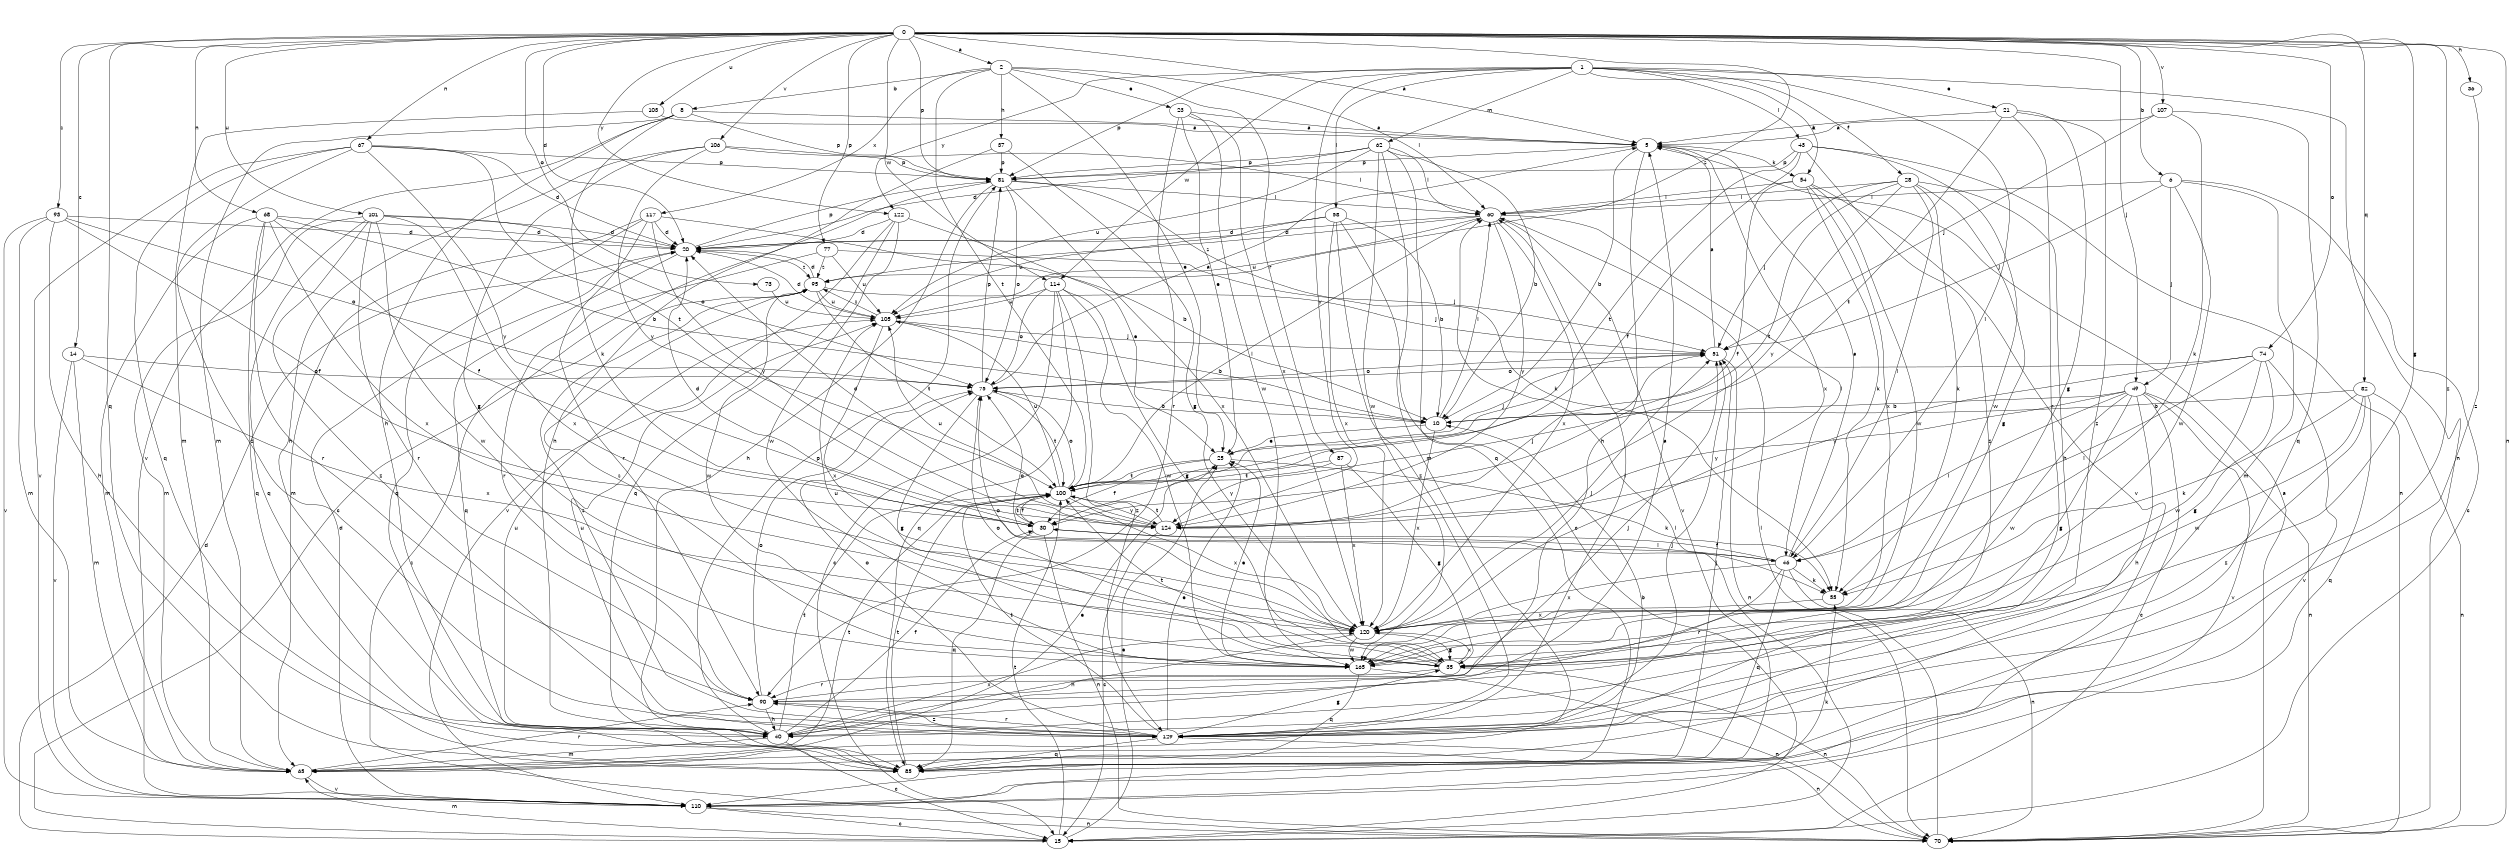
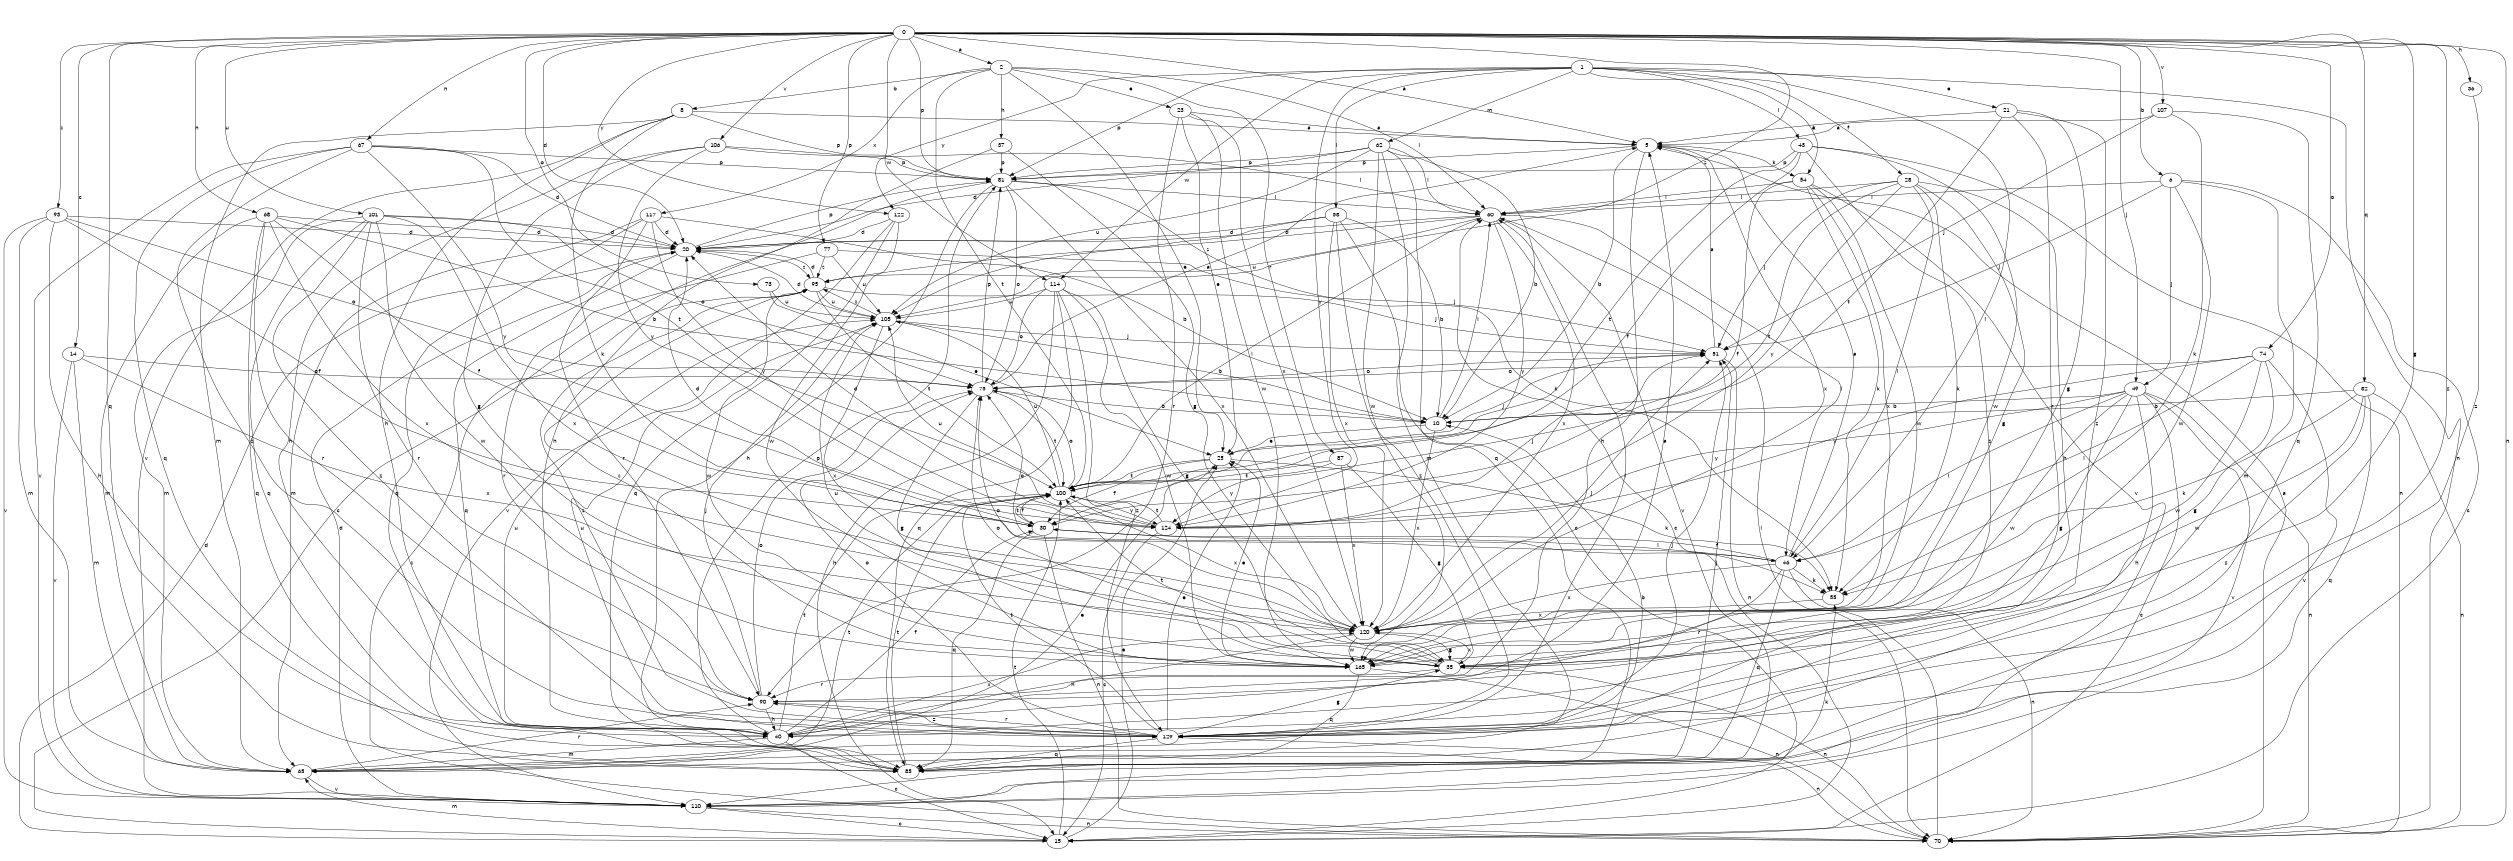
node "103": removed
edge "122" -> "25": now "73" -> "25"
edge "15" -> "60": label "l" -> "c"
edge "114" -> "15": label "c" -> "h"
edge "90" -> "51": now "90" -> "105"
